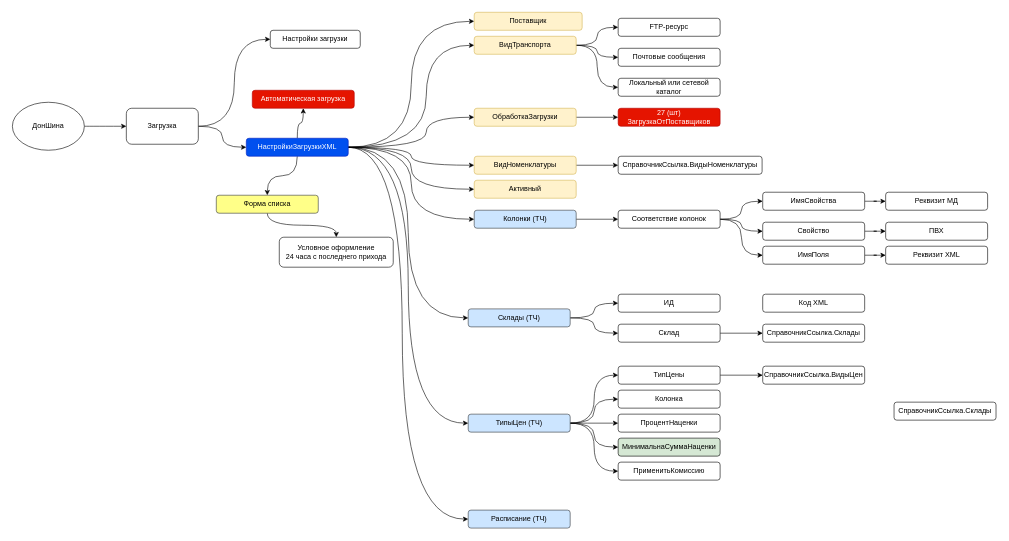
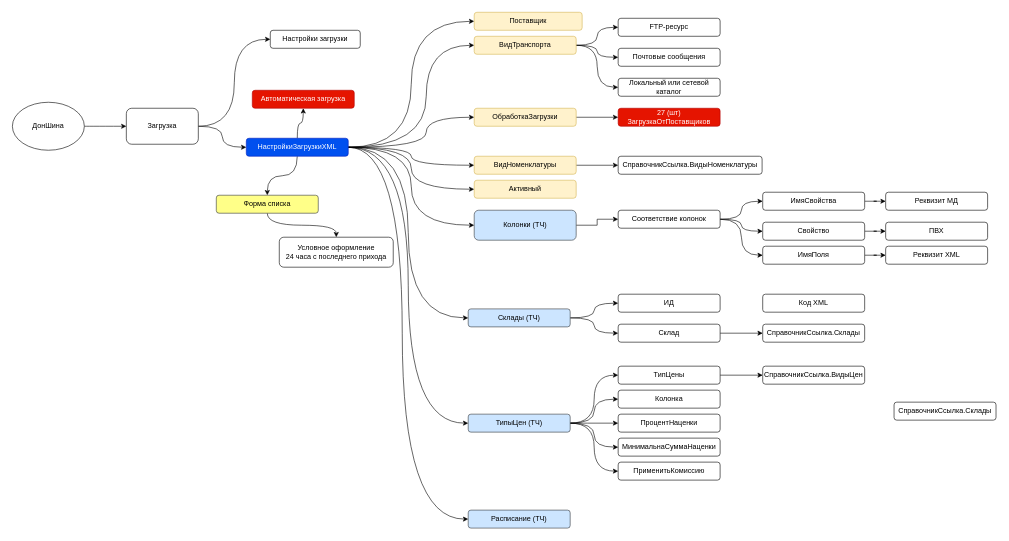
node "Колонки (ТЧ)": size 102x18 -> 102x30
node "МинимальнаСуммаНаценки": fillcolor #d5e8d4 -> #ffffff
